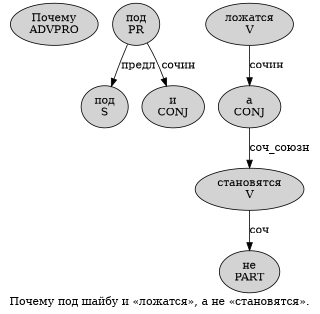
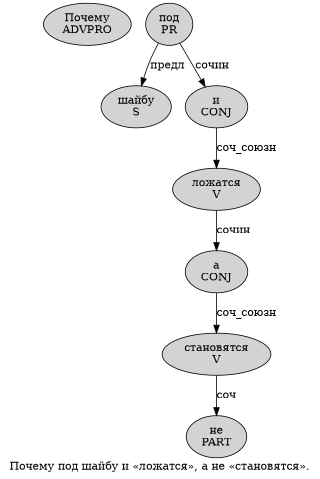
node "под S": label "под S" -> "шайбу S"
edge "и CONJ" -> "ложатся V": added, label "соч_союзн"
